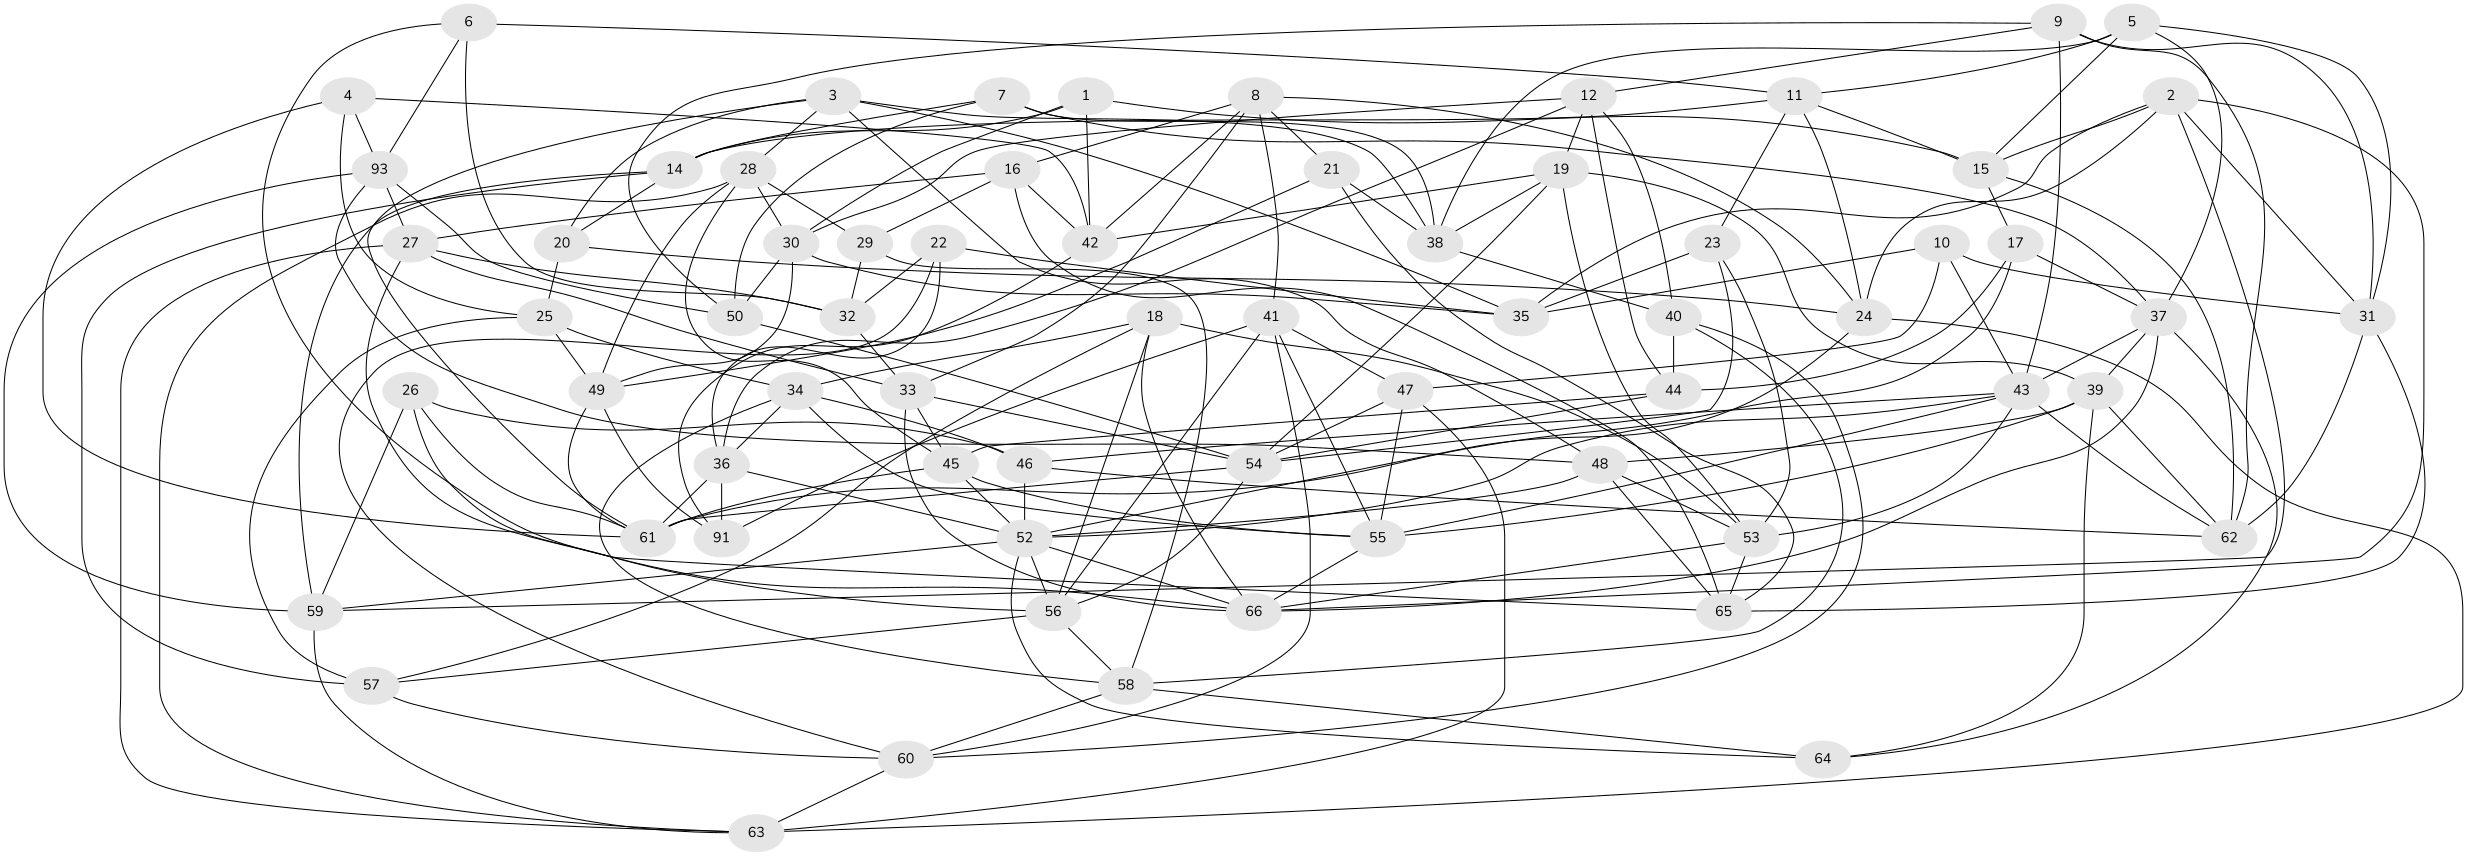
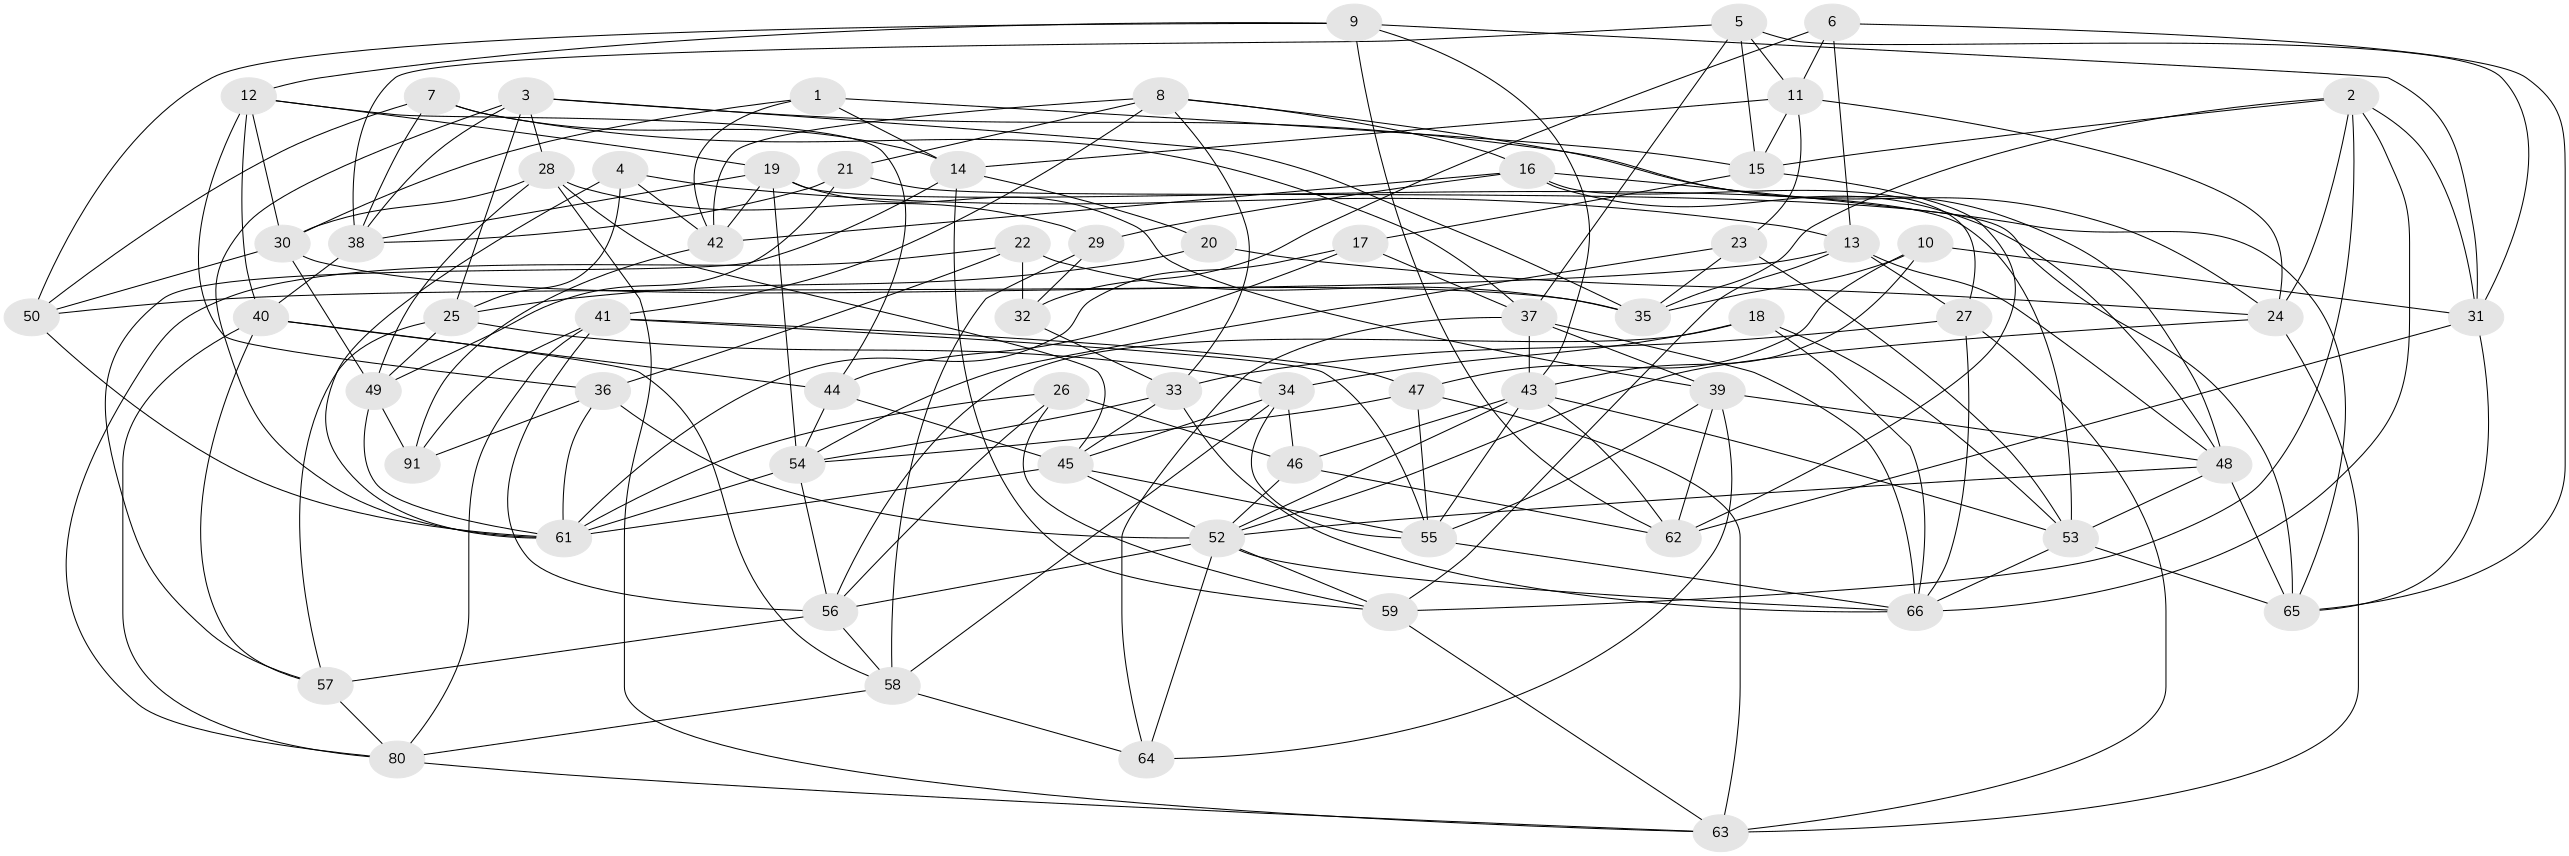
edge "3" -- "20": now "3" -- "25"
node "93": label "93" -> "13"
edge "16" -- "48": added
edge "27" -- "32": removed
edge "50" -- "54": now "50" -- "61"
edge "34" -- "36": now "34" -- "45"
edge "18" -- "57": now "40" -- "57"
node "60": label "60" -> "80"
